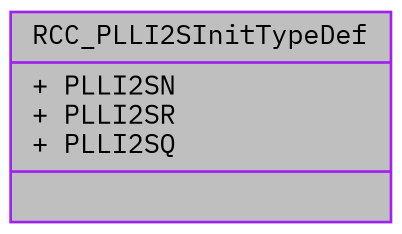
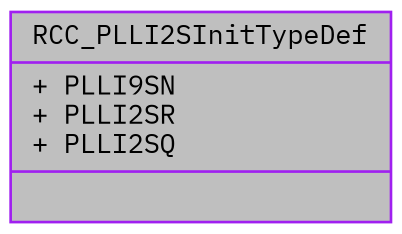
node "RCC_PLLI2SInitTypeDef": text "+ PLLI2SN" -> "+ PLLI9SN"
